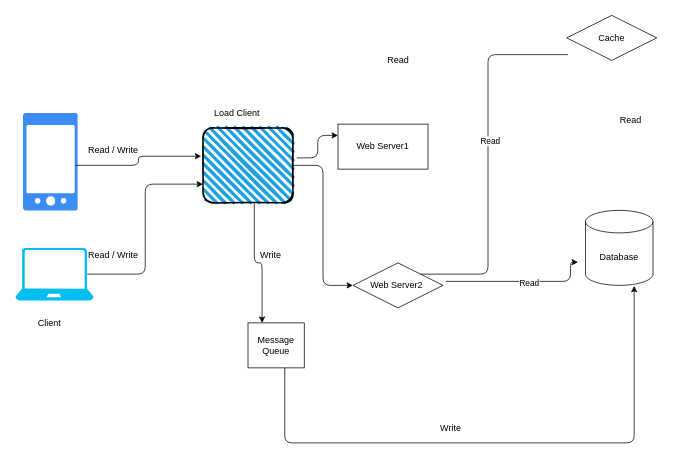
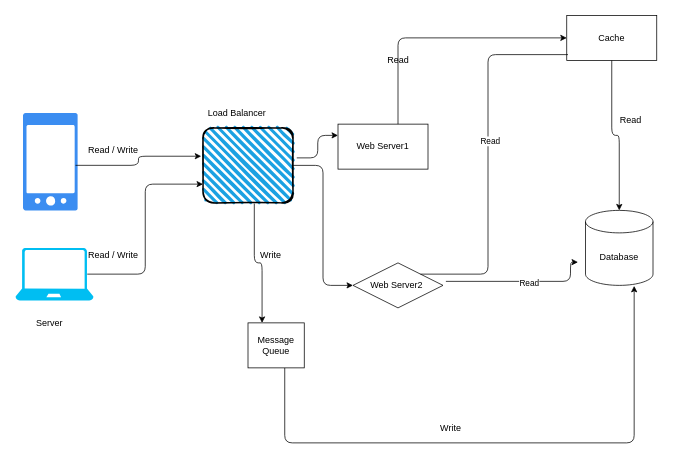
node "Cache": shape diamond -> rectangle
edge "Web Server1" -> "Cache": added
node "Load Client": label "Load Client" -> "Load Balancer"
edge "Cache" -> "Database": added
node "Client": label "Client" -> "Server"
